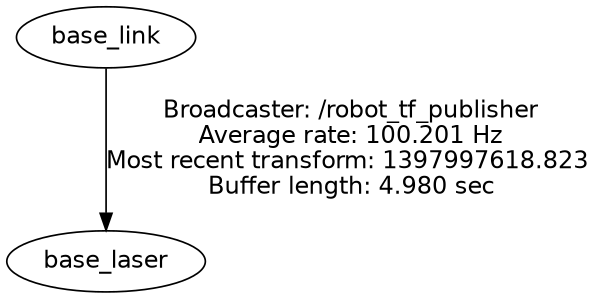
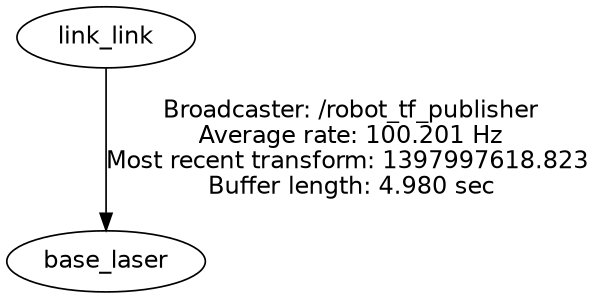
node "base_link": label "base_link" -> "link_link"
